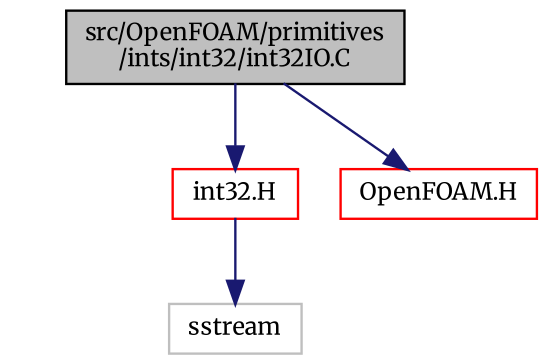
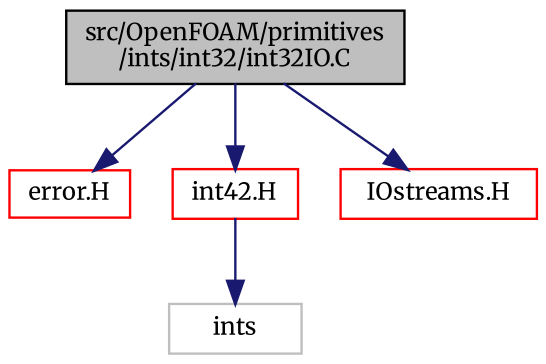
node "error.H": added
node "int32.H": label "int32.H" -> "int42.H"
node "OpenFOAM.H": label "OpenFOAM.H" -> "IOstreams.H"
node "sstream": label "sstream" -> "ints"
